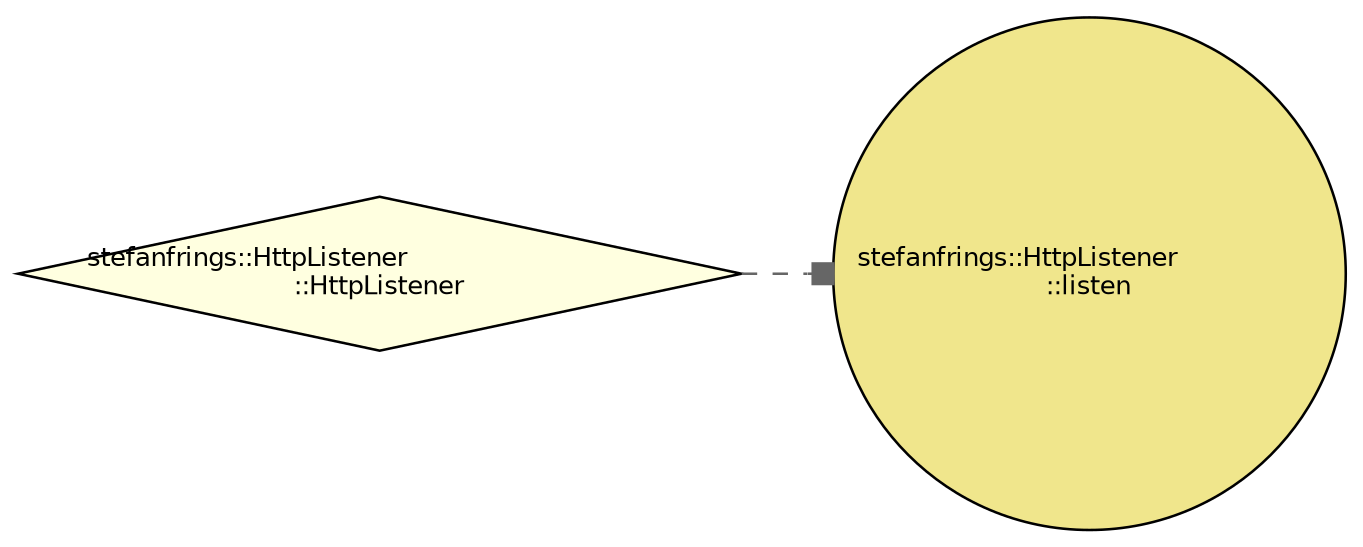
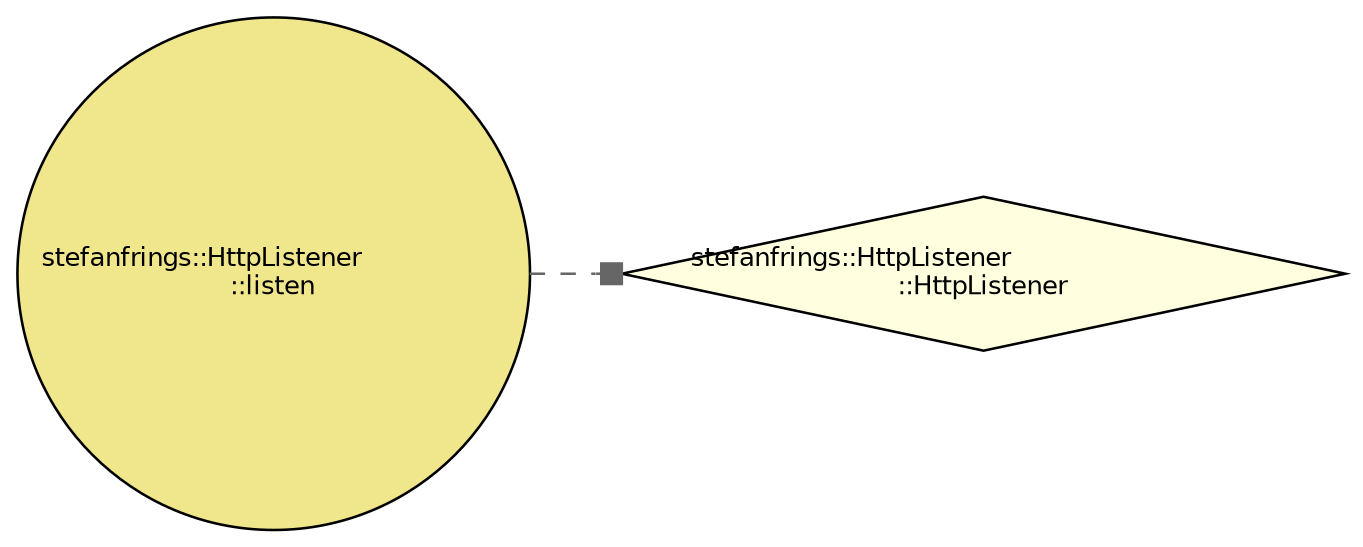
edge "stefanfrings::HttpListener ::HttpListener" -> "stefanfrings::HttpListener ::listen": reversed
